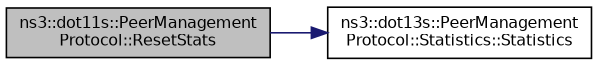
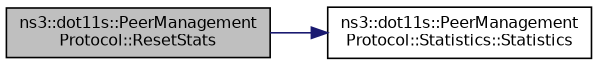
node "ns3::dot13s::PeerManagement Protocol::Statistics::Statistics": label "ns3::dot13s::PeerManagement Protocol::Statistics::Statistics" -> "ns3::dot11s::PeerManagement Protocol::Statistics::Statistics"
